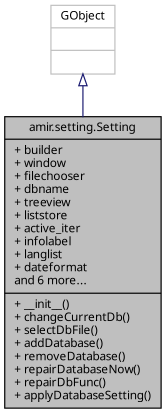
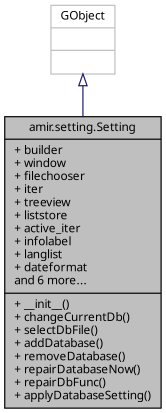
node "amir.setting.Setting": text "+ dbname" -> "+ iter"
